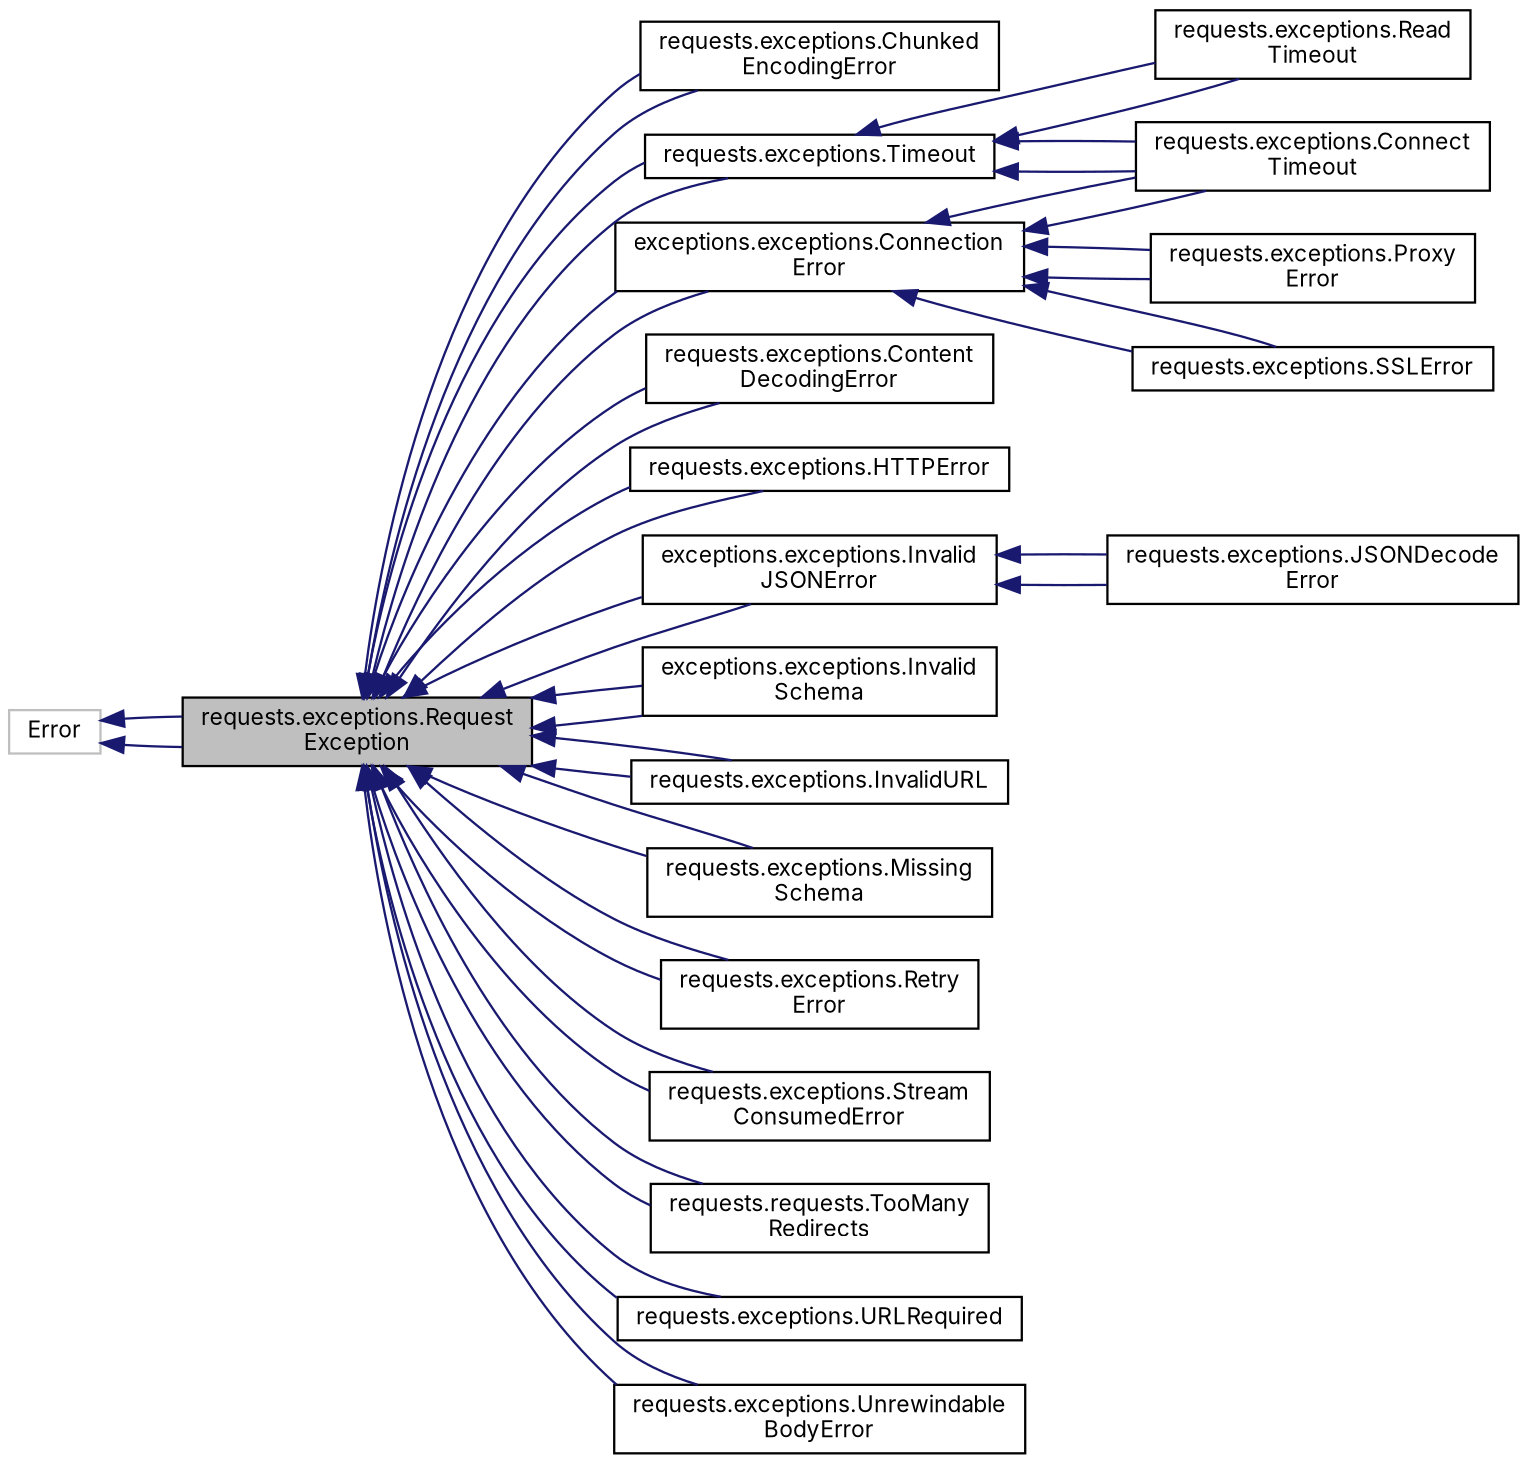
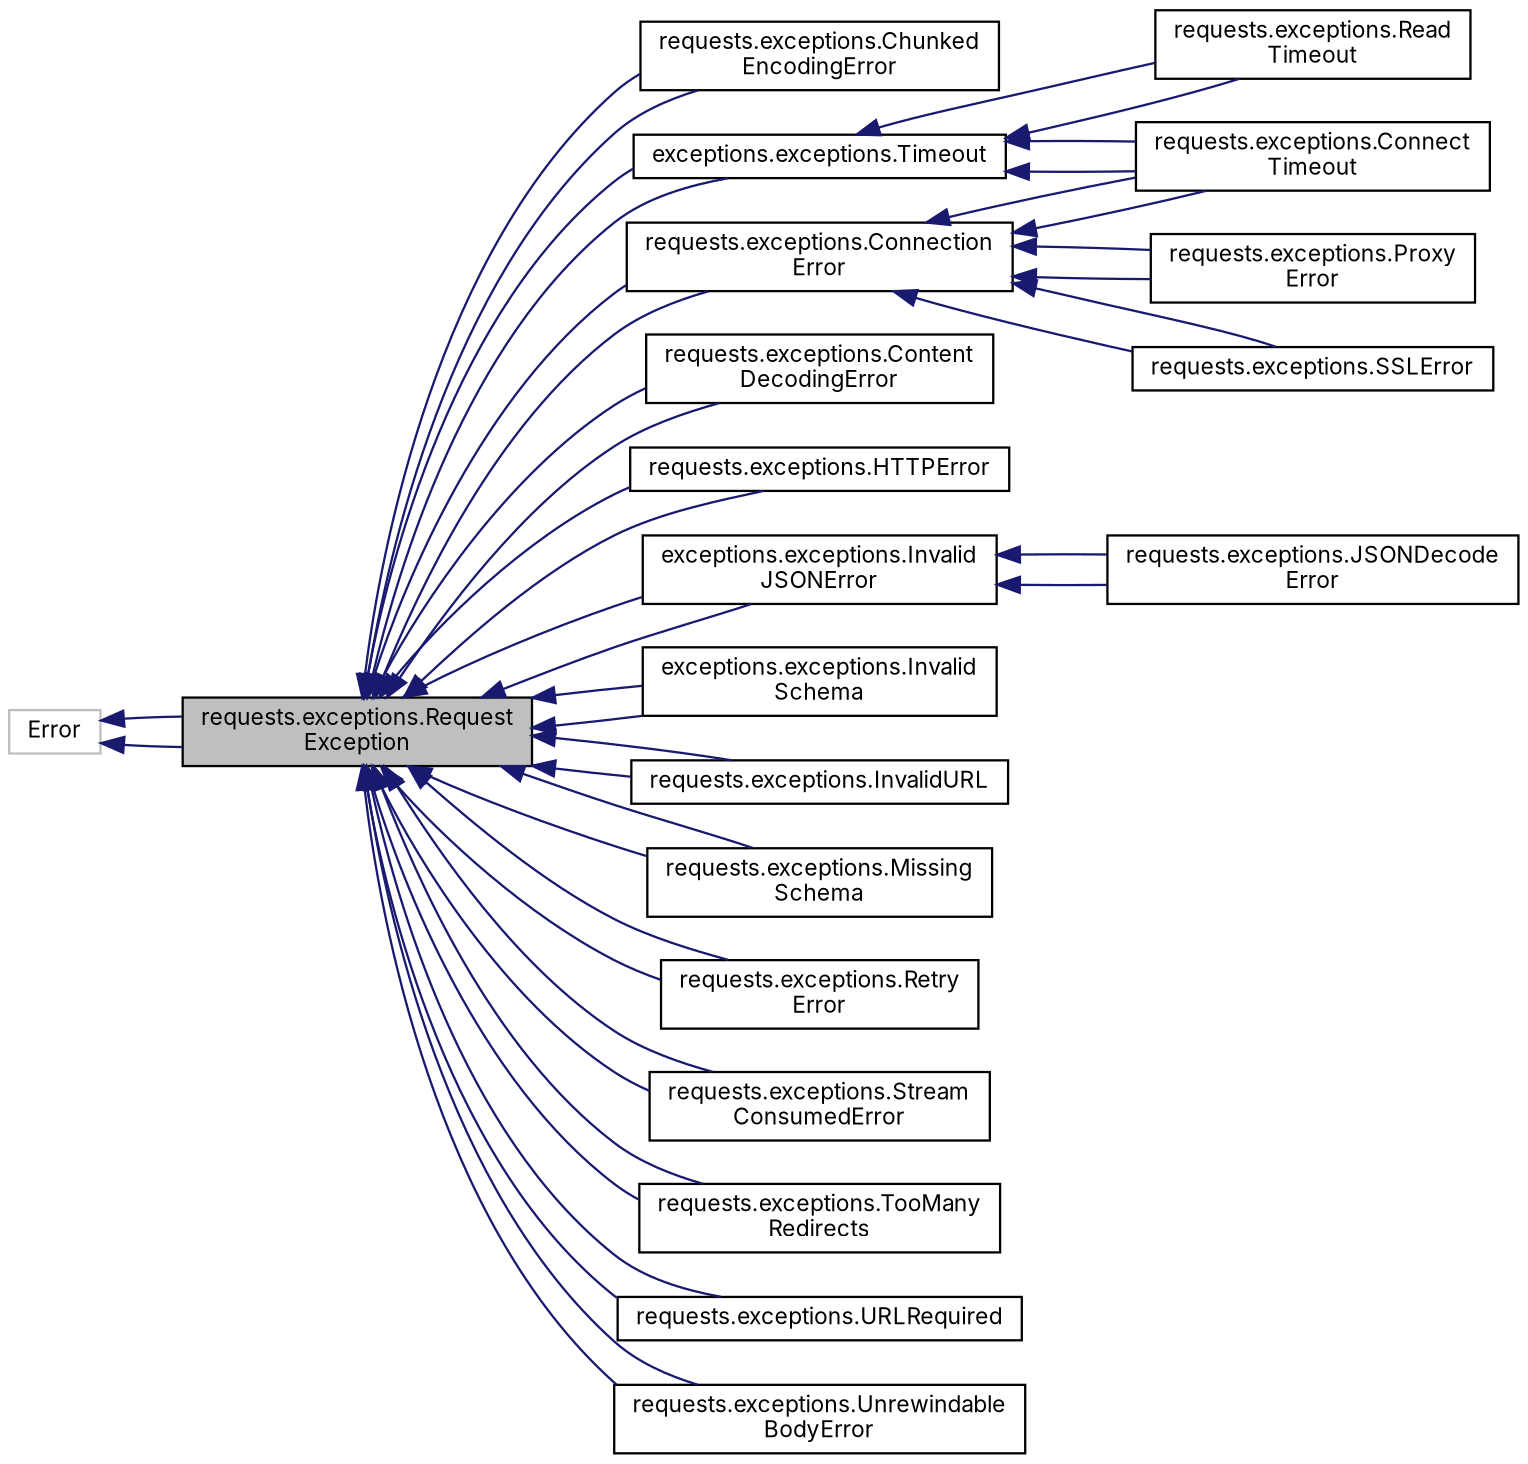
node "requests.exceptions.Timeout": label "requests.exceptions.Timeout" -> "exceptions.exceptions.Timeout"
node "exceptions.exceptions.Connection Error": label "exceptions.exceptions.Connection Error" -> "requests.exceptions.Connection Error"
node "requests.requests.TooMany Redirects": label "requests.requests.TooMany Redirects" -> "requests.exceptions.TooMany Redirects"
